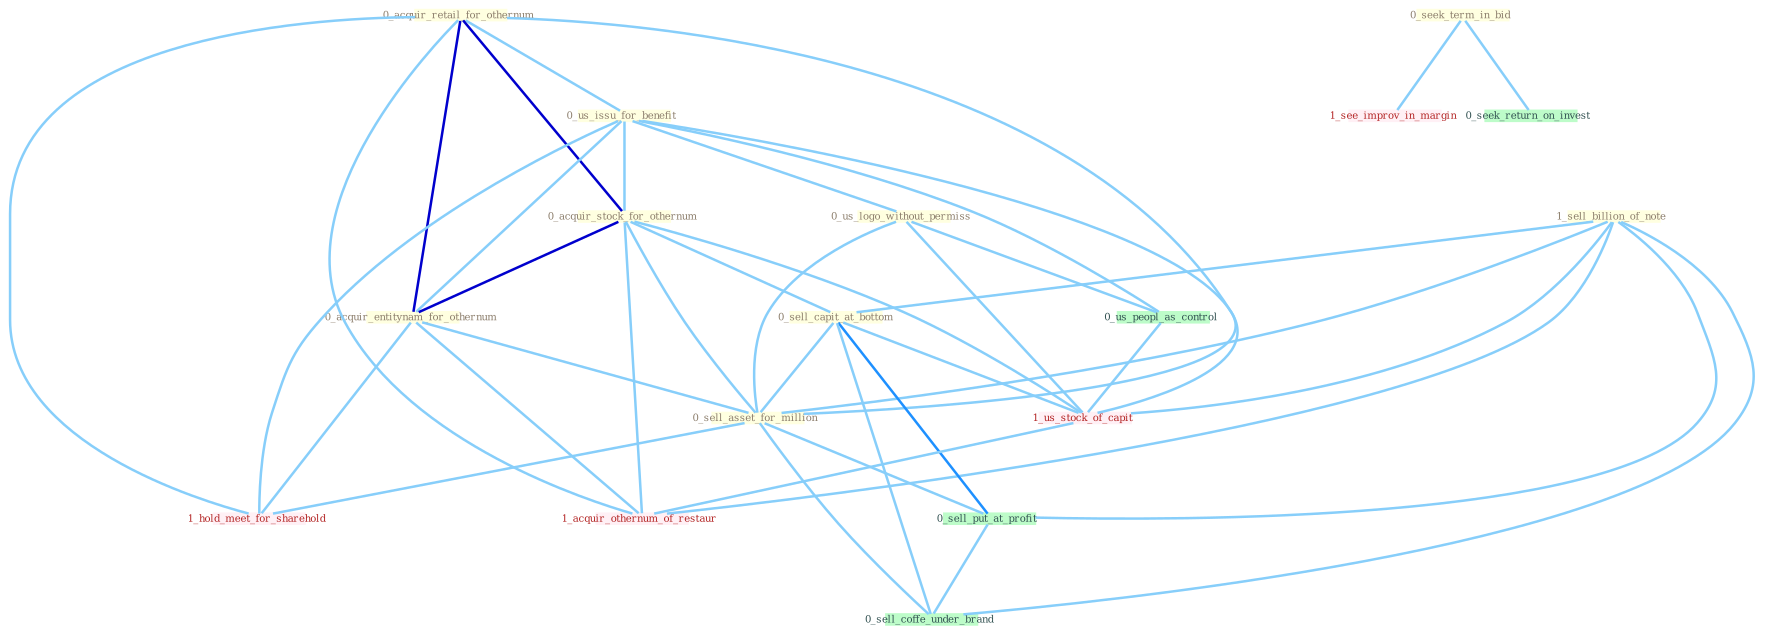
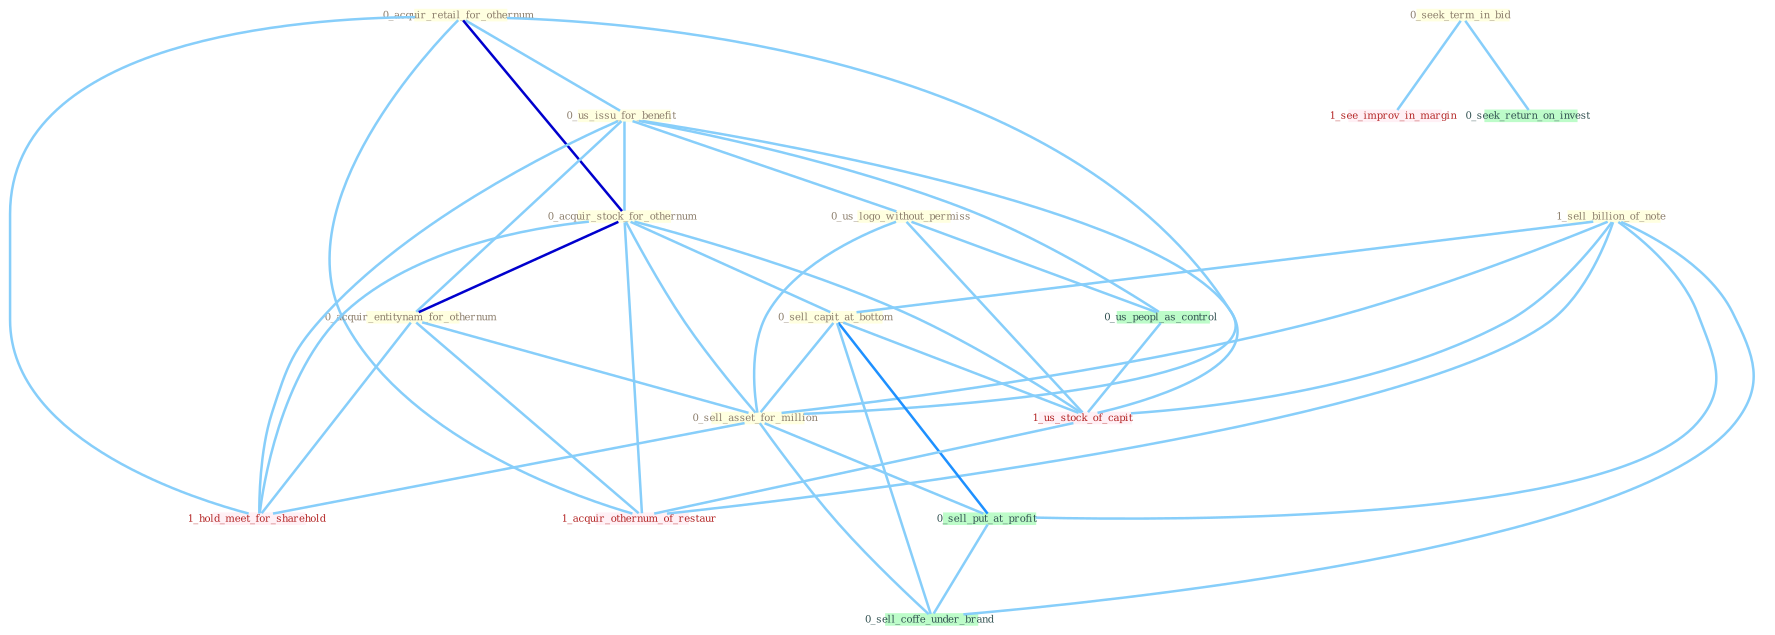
edge "0_acquir_retail_for_othernum" -- "0_acquir_entitynam_for_othernum": removed
edge "0_acquir_stock_for_othernum" -- "1_hold_meet_for_sharehold": added
